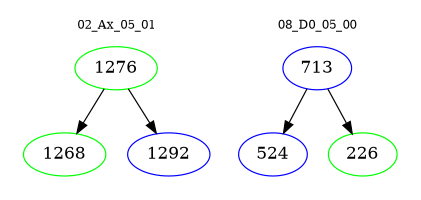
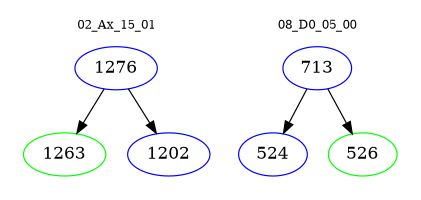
cluster "02_Ax_05_01": label "02_Ax_05_01" -> "02_Ax_15_01"
node "1276": color green -> blue
node "1268": label "1268" -> "1263"
node "1292": label "1292" -> "1202"
node "226": label "226" -> "526"
